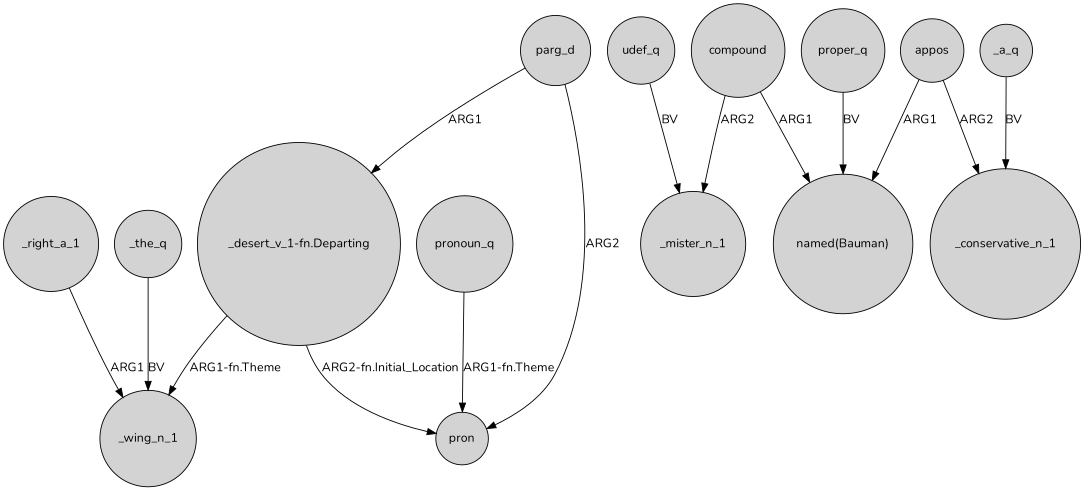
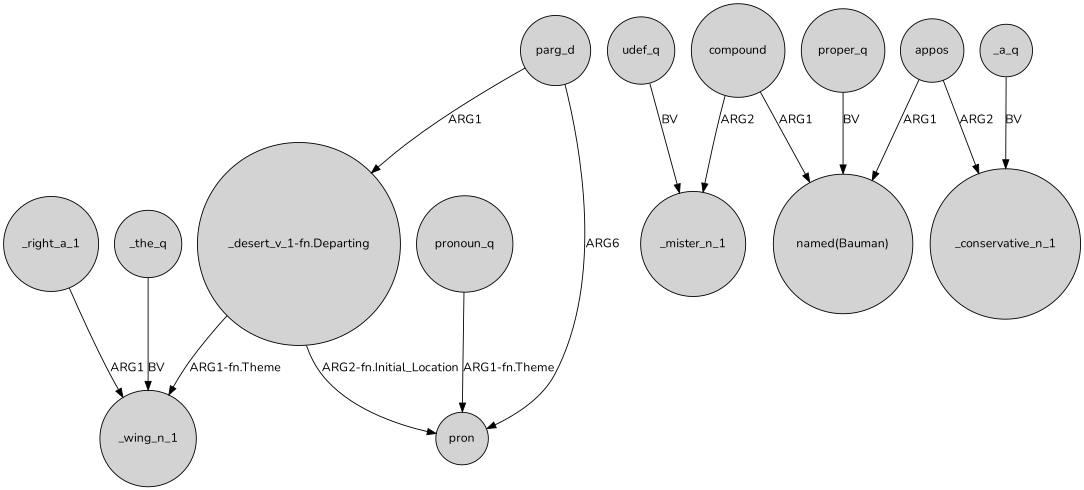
edge "parg_d" -> "pron": label "ARG2" -> "ARG6"
